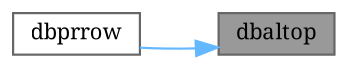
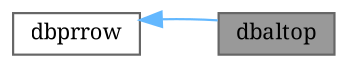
edge "dbprrow" -> "dbaltop": reversed
